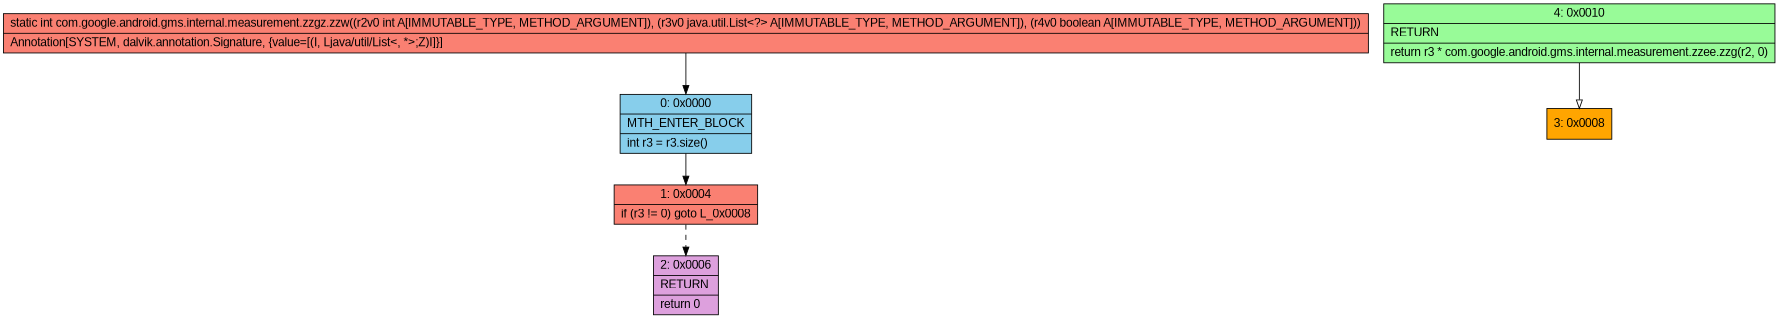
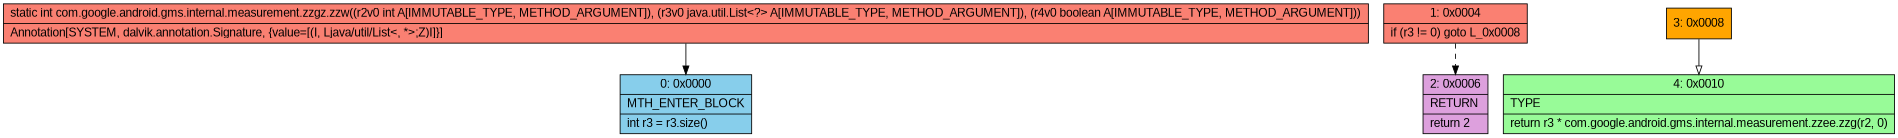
node "4: 0x0010": text "RETURN" -> "TYPE"
edge "4: 0x0010" -> "3: 0x0008": reversed
edge "0: 0x0000" -> "1: 0x0004": removed
node "2: 0x0006": text "return 0" -> "return 2"
